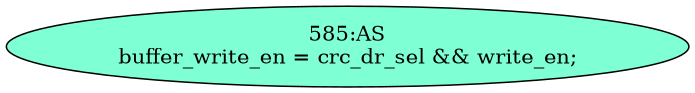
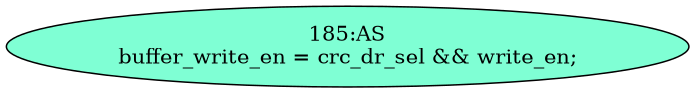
node "585:AS buffer_write_en = crc_dr_sel && write_en;": label "585:AS buffer_write_en = crc_dr_sel && write_en;" -> "185:AS buffer_write_en = crc_dr_sel && write_en;"
